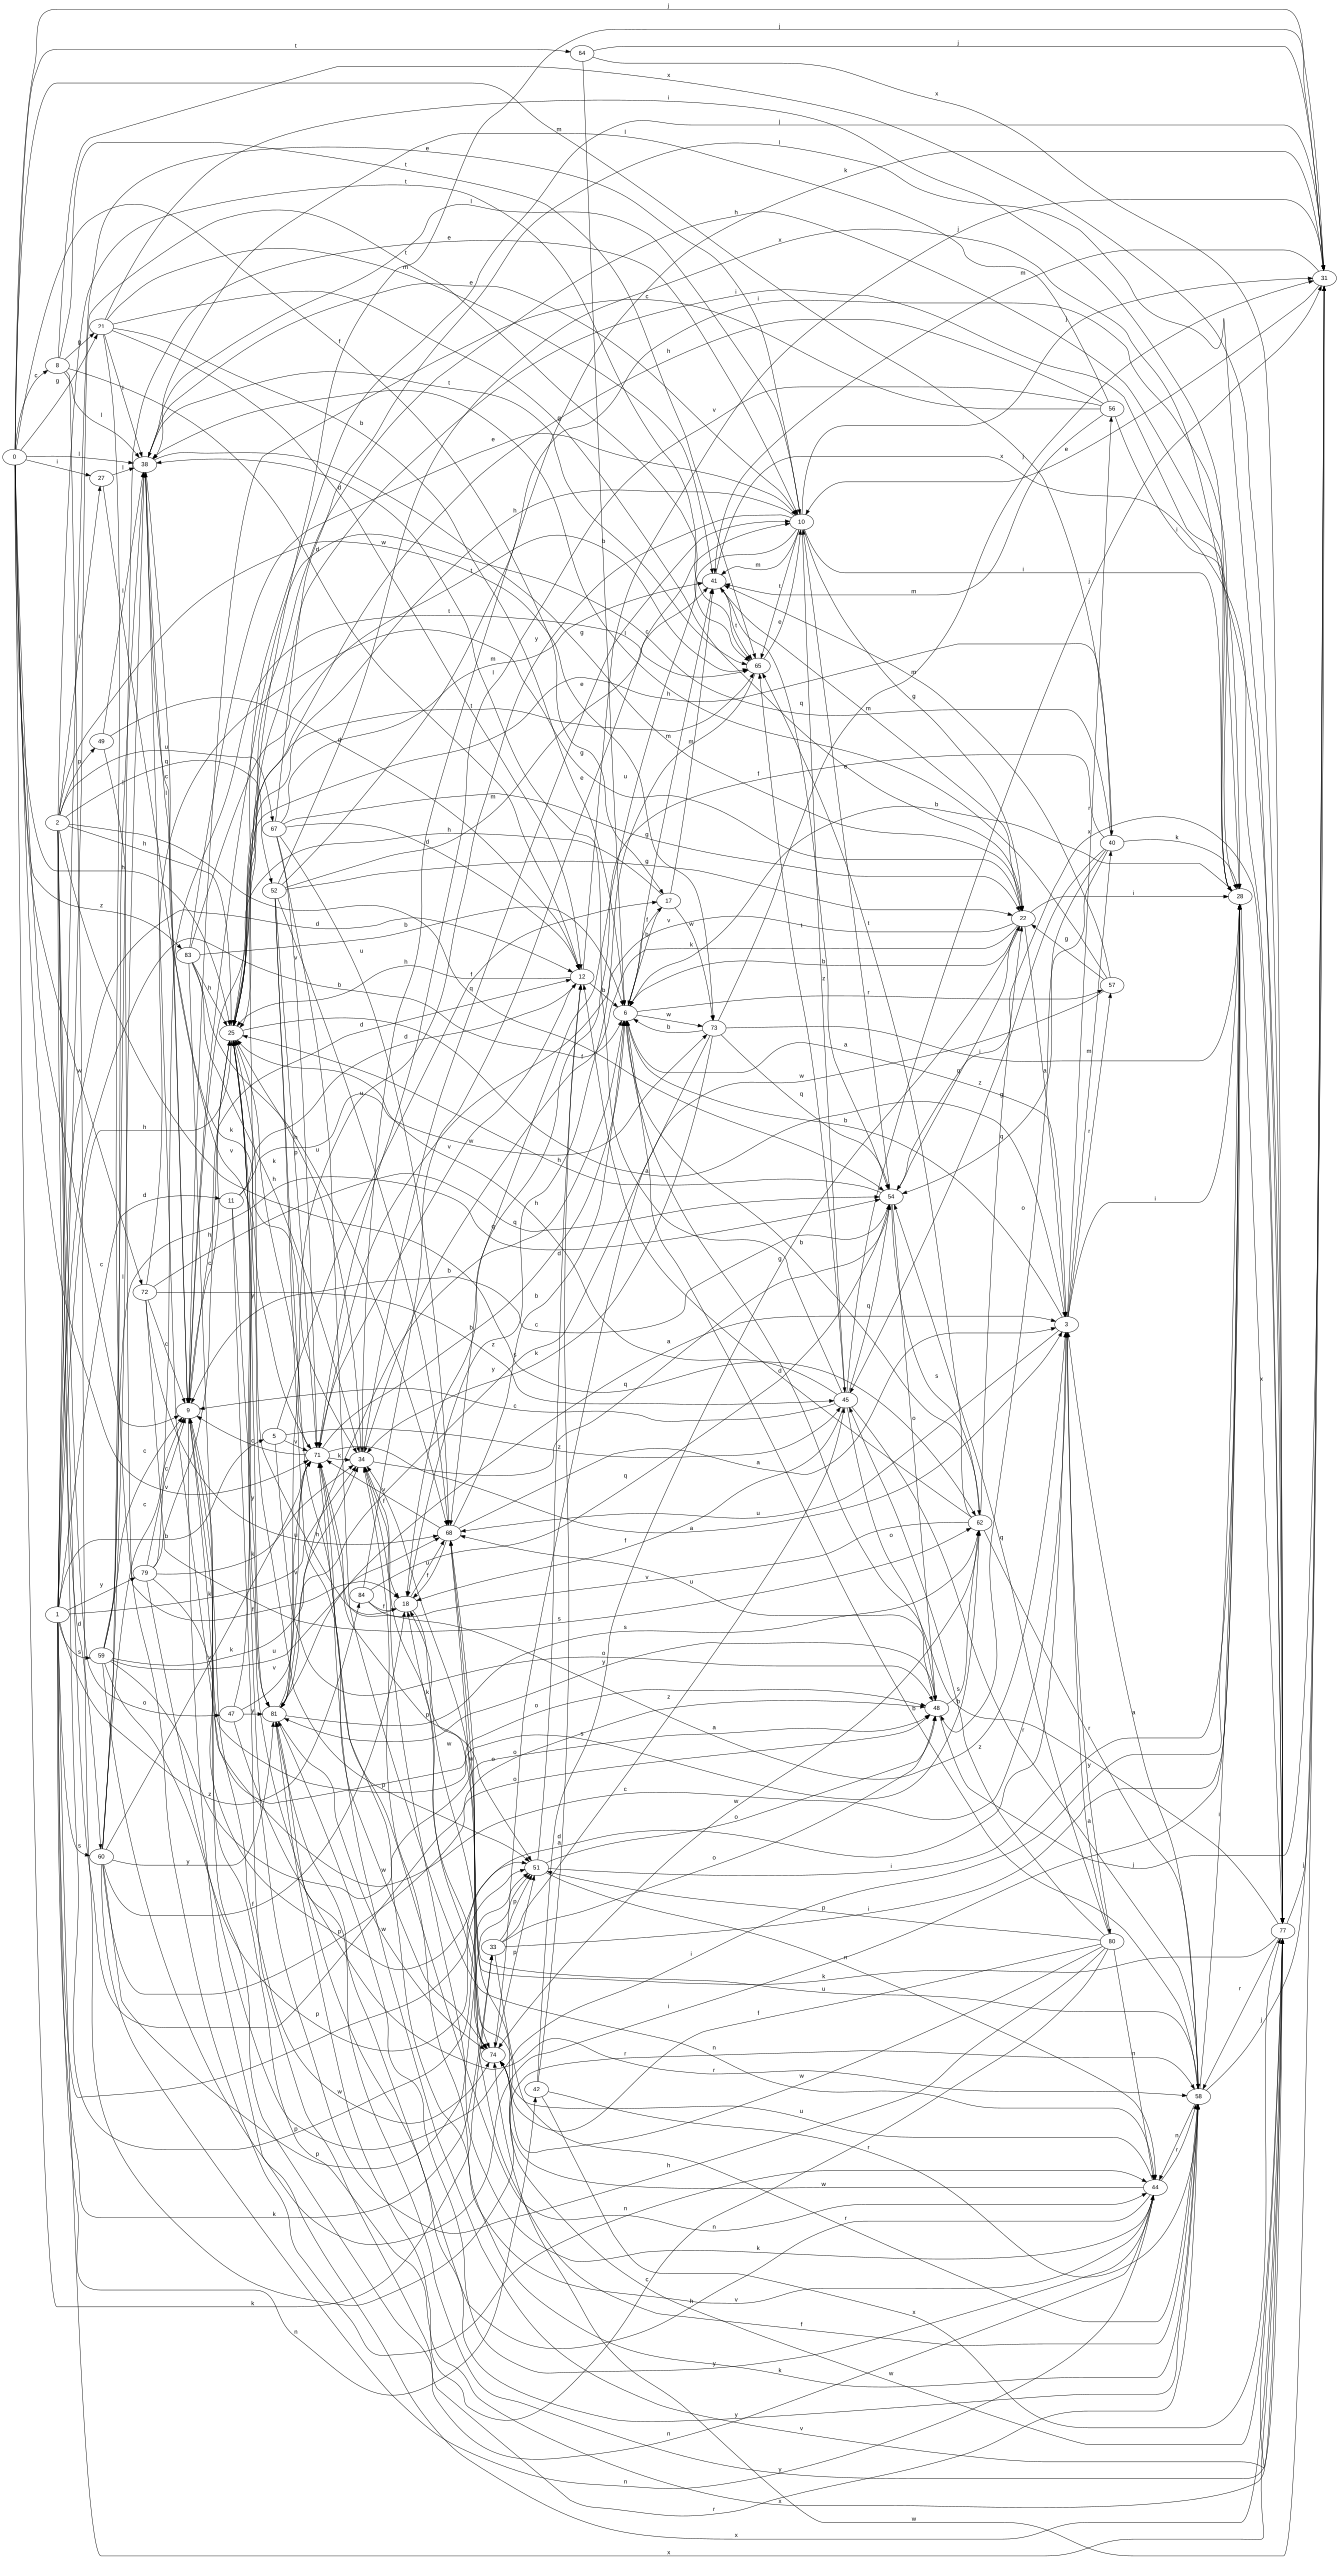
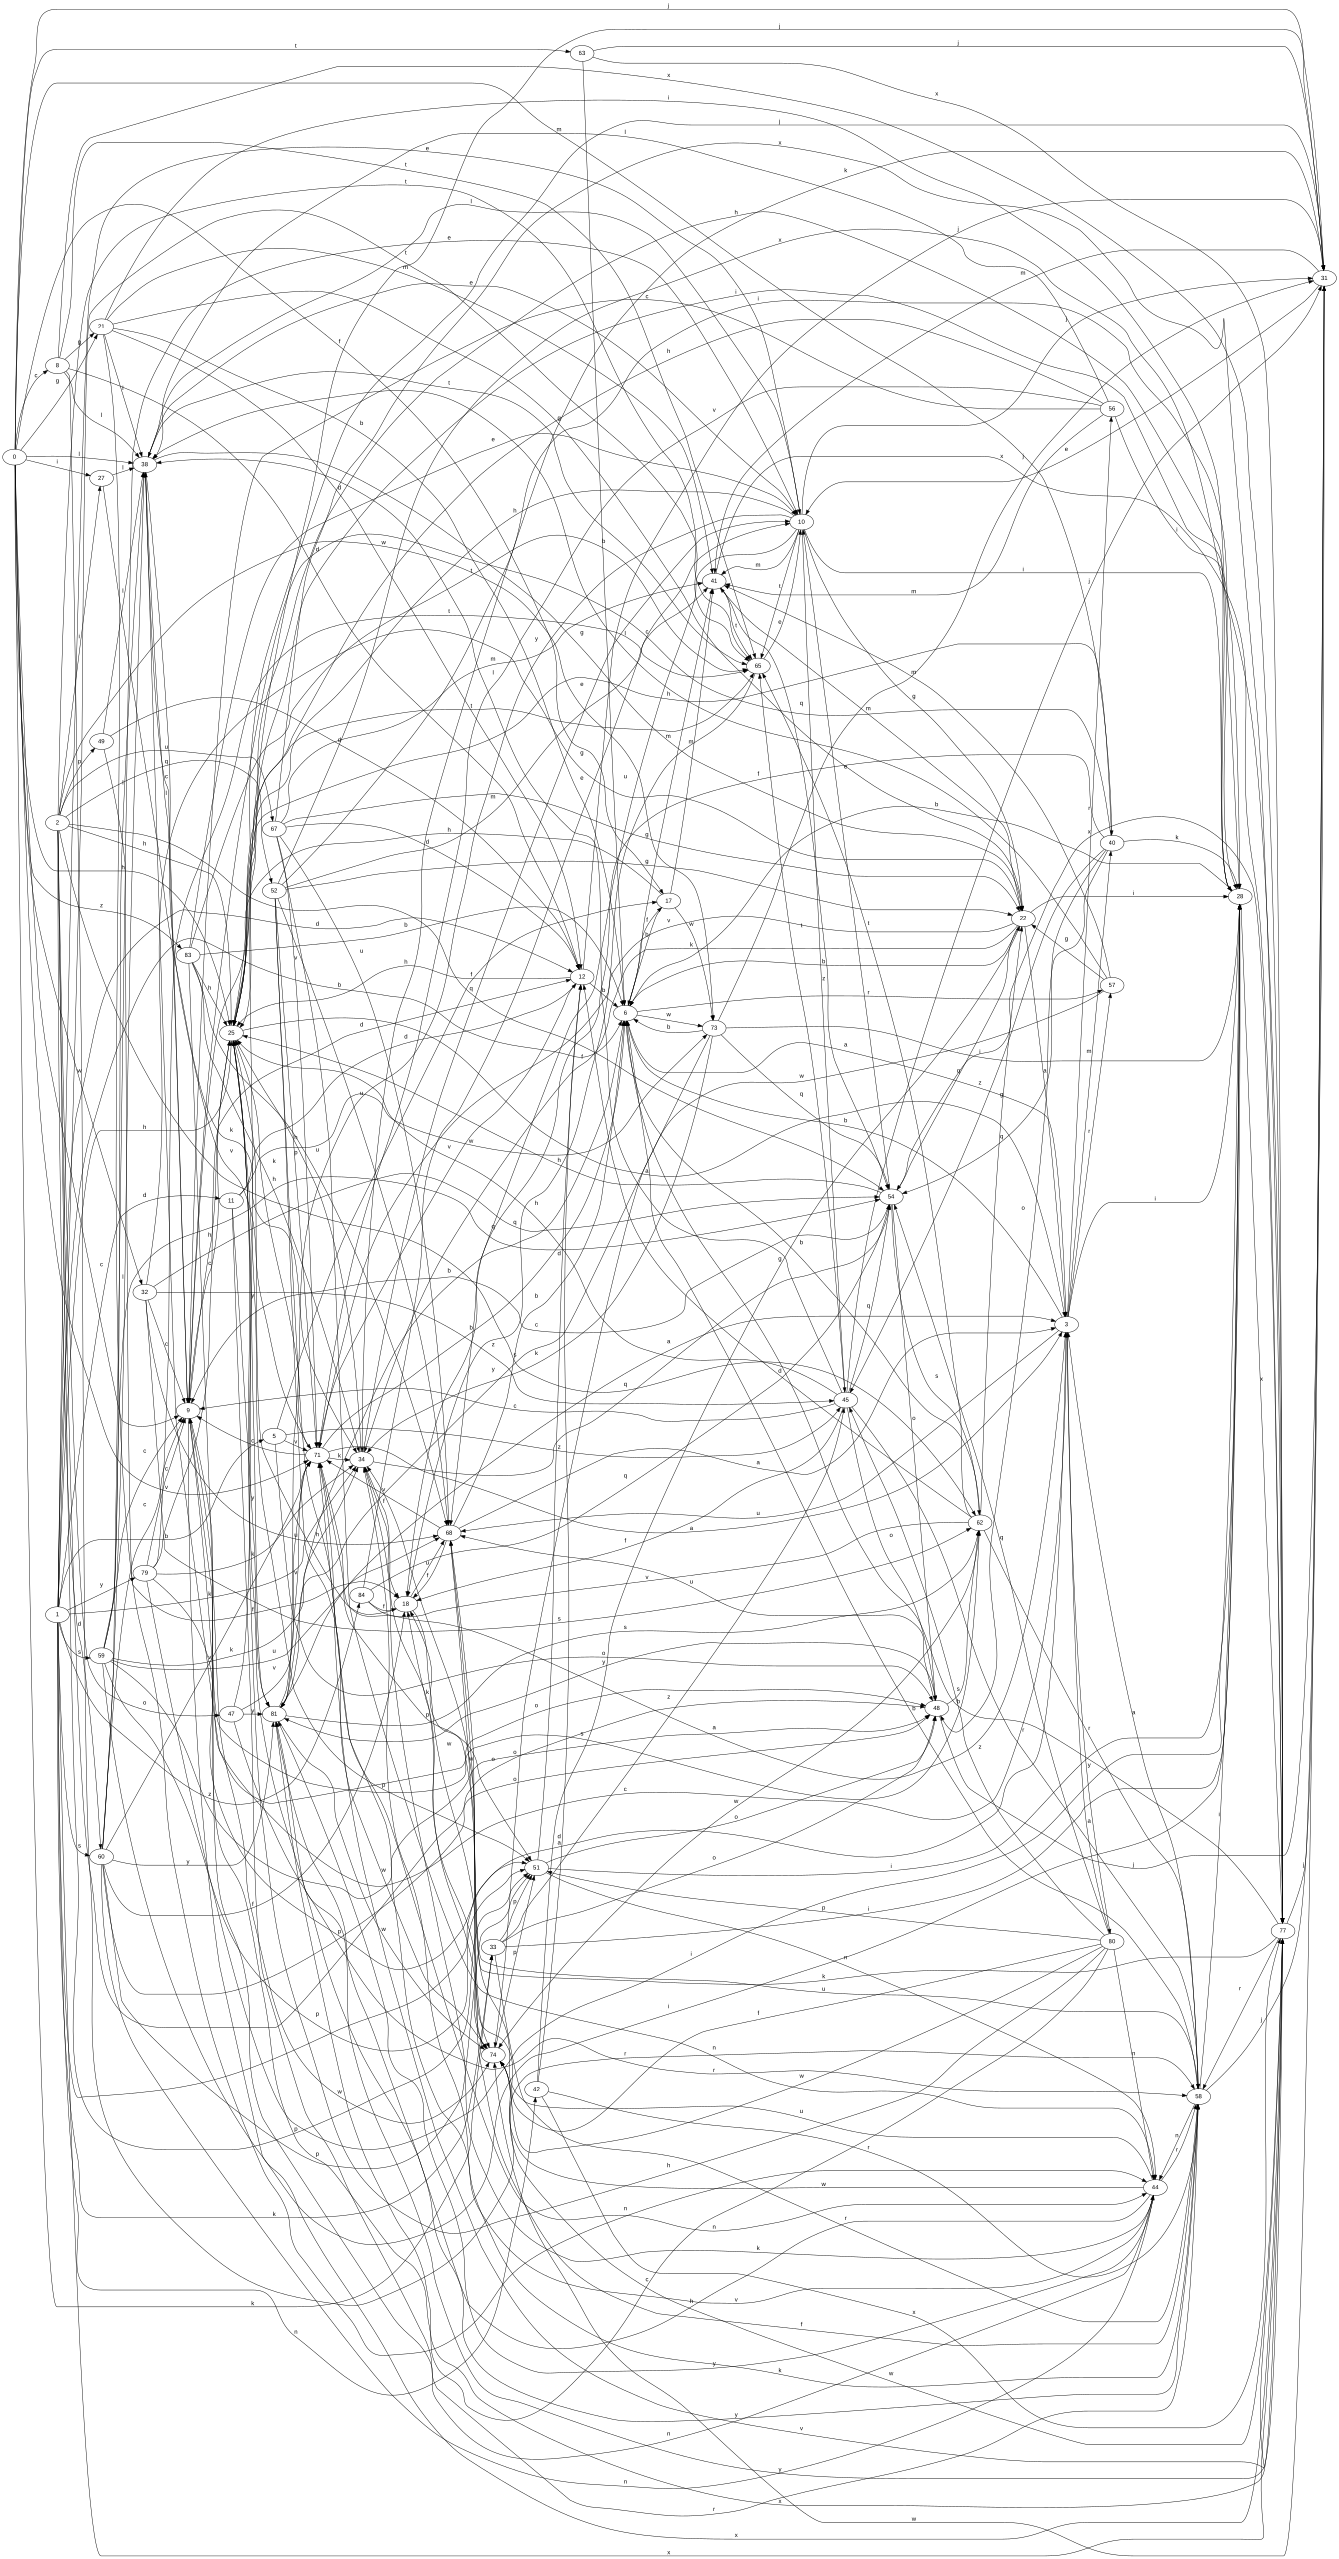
node "64": label "64" -> "63"
edge "67" -> "77": label "l" -> "x"
node "72": label "72" -> "32"
